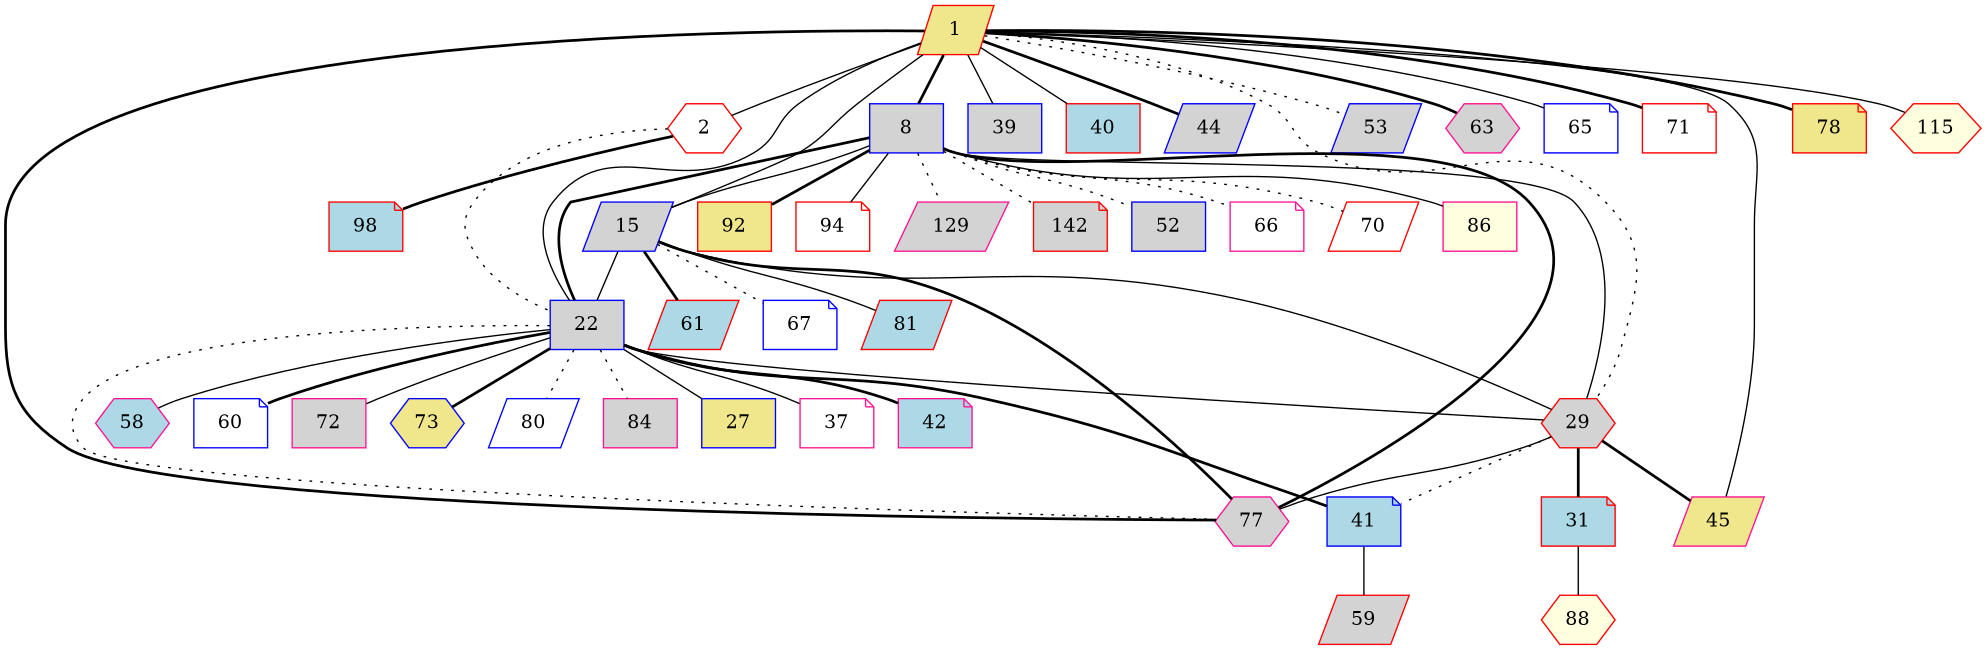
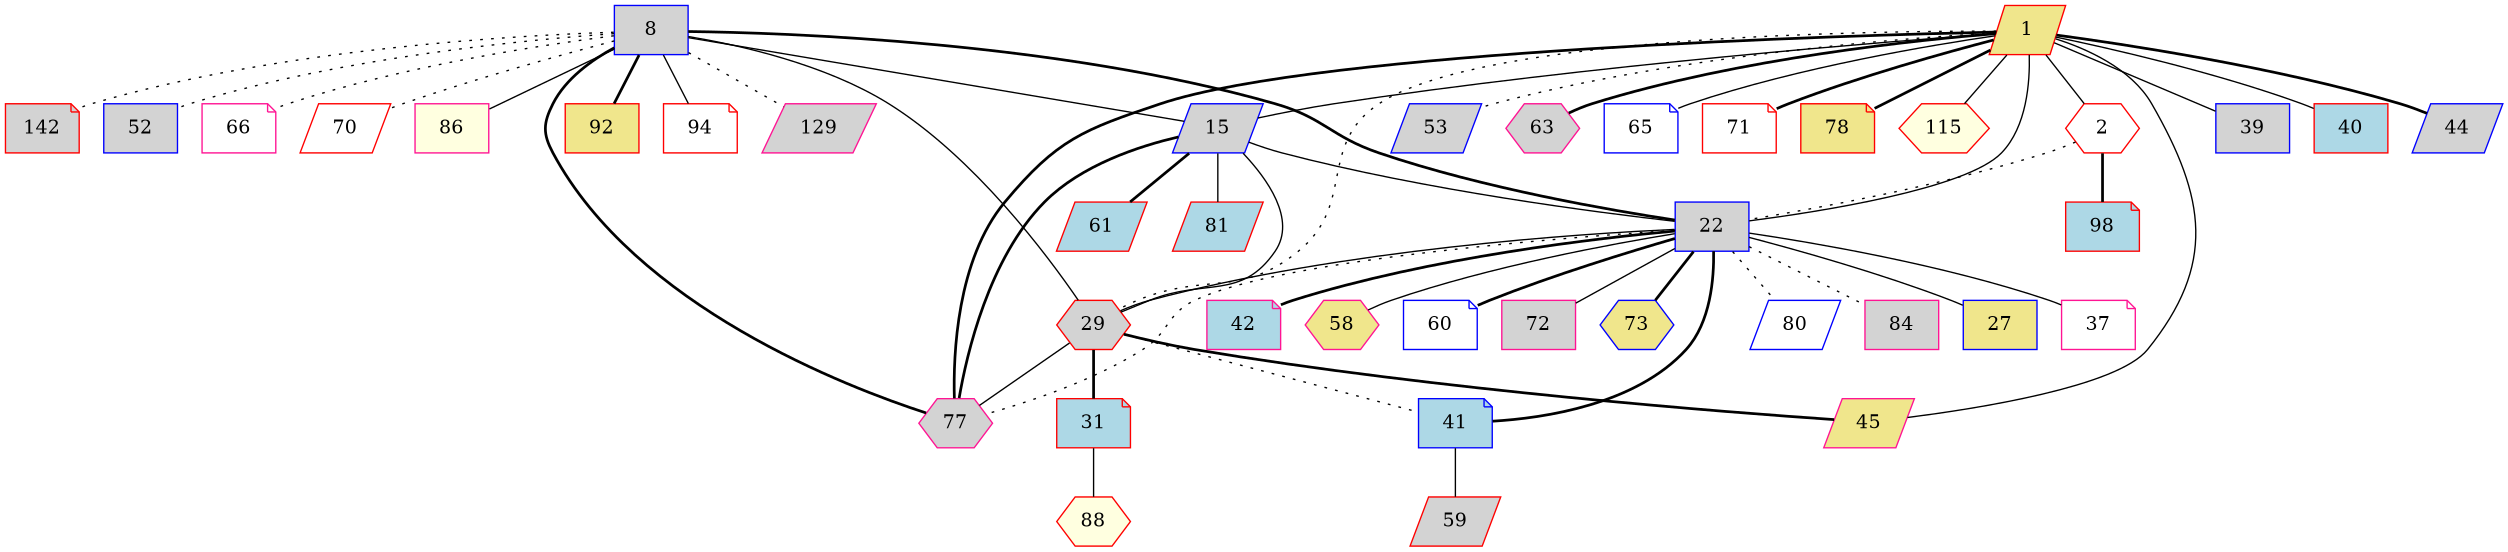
edge "1" -- "8": removed
node "67": removed
node "58": fillcolor lightblue -> khaki
